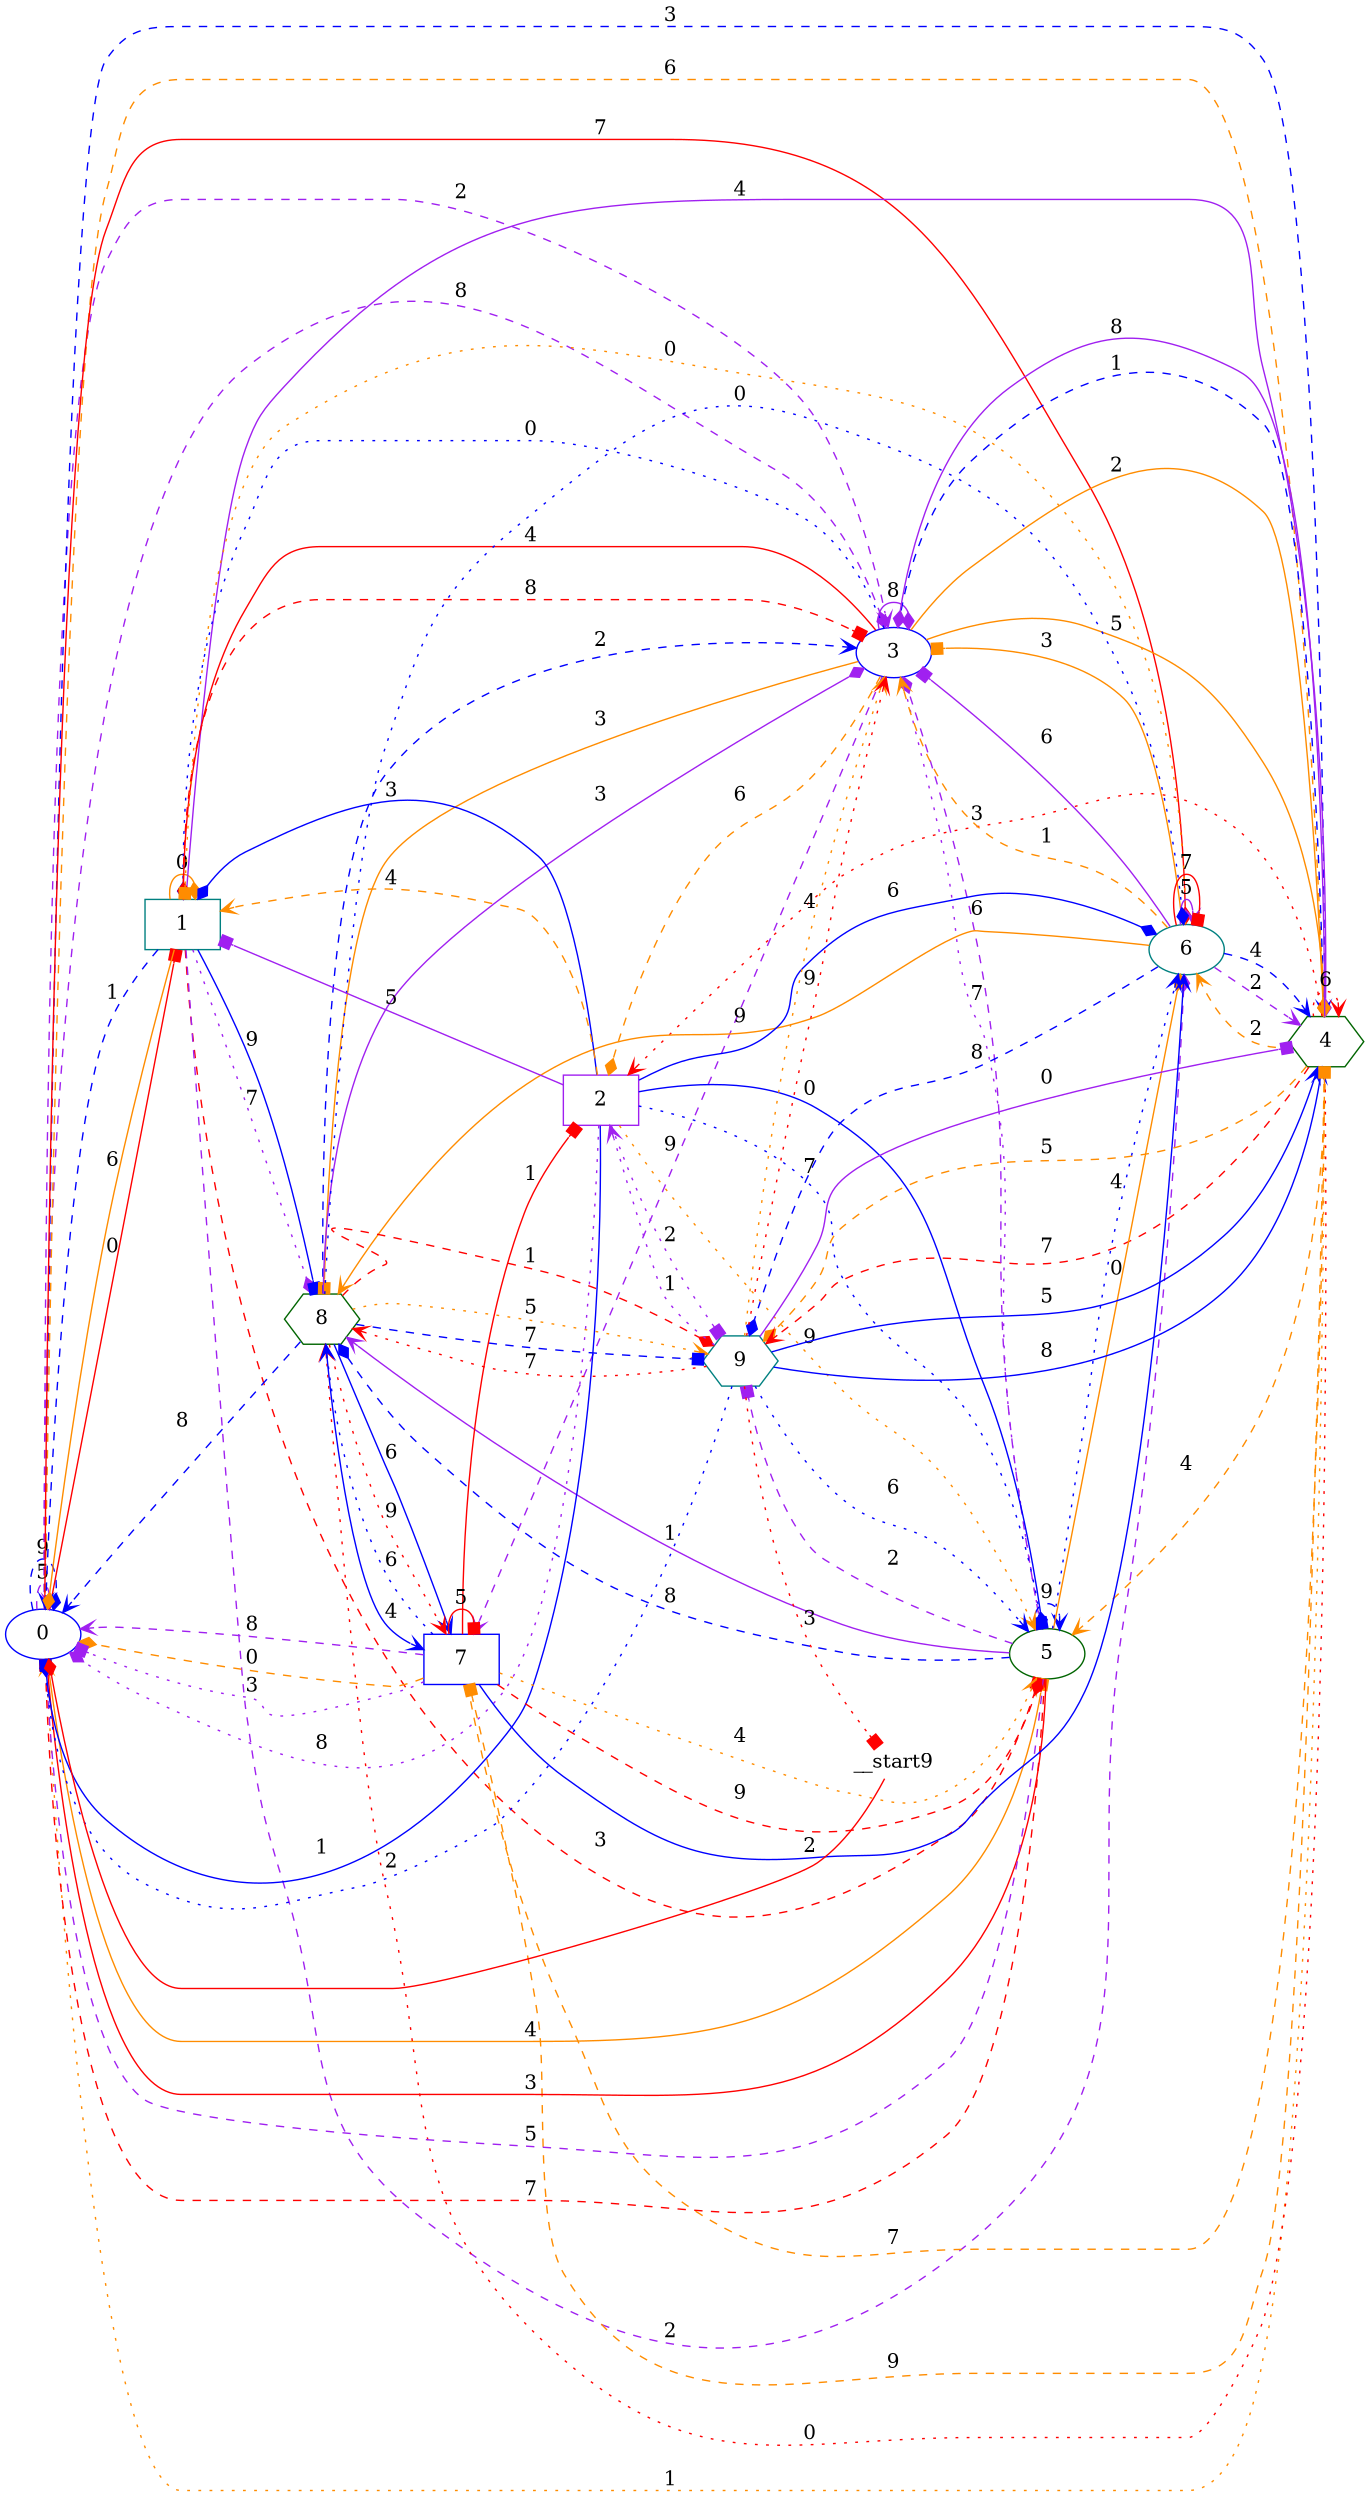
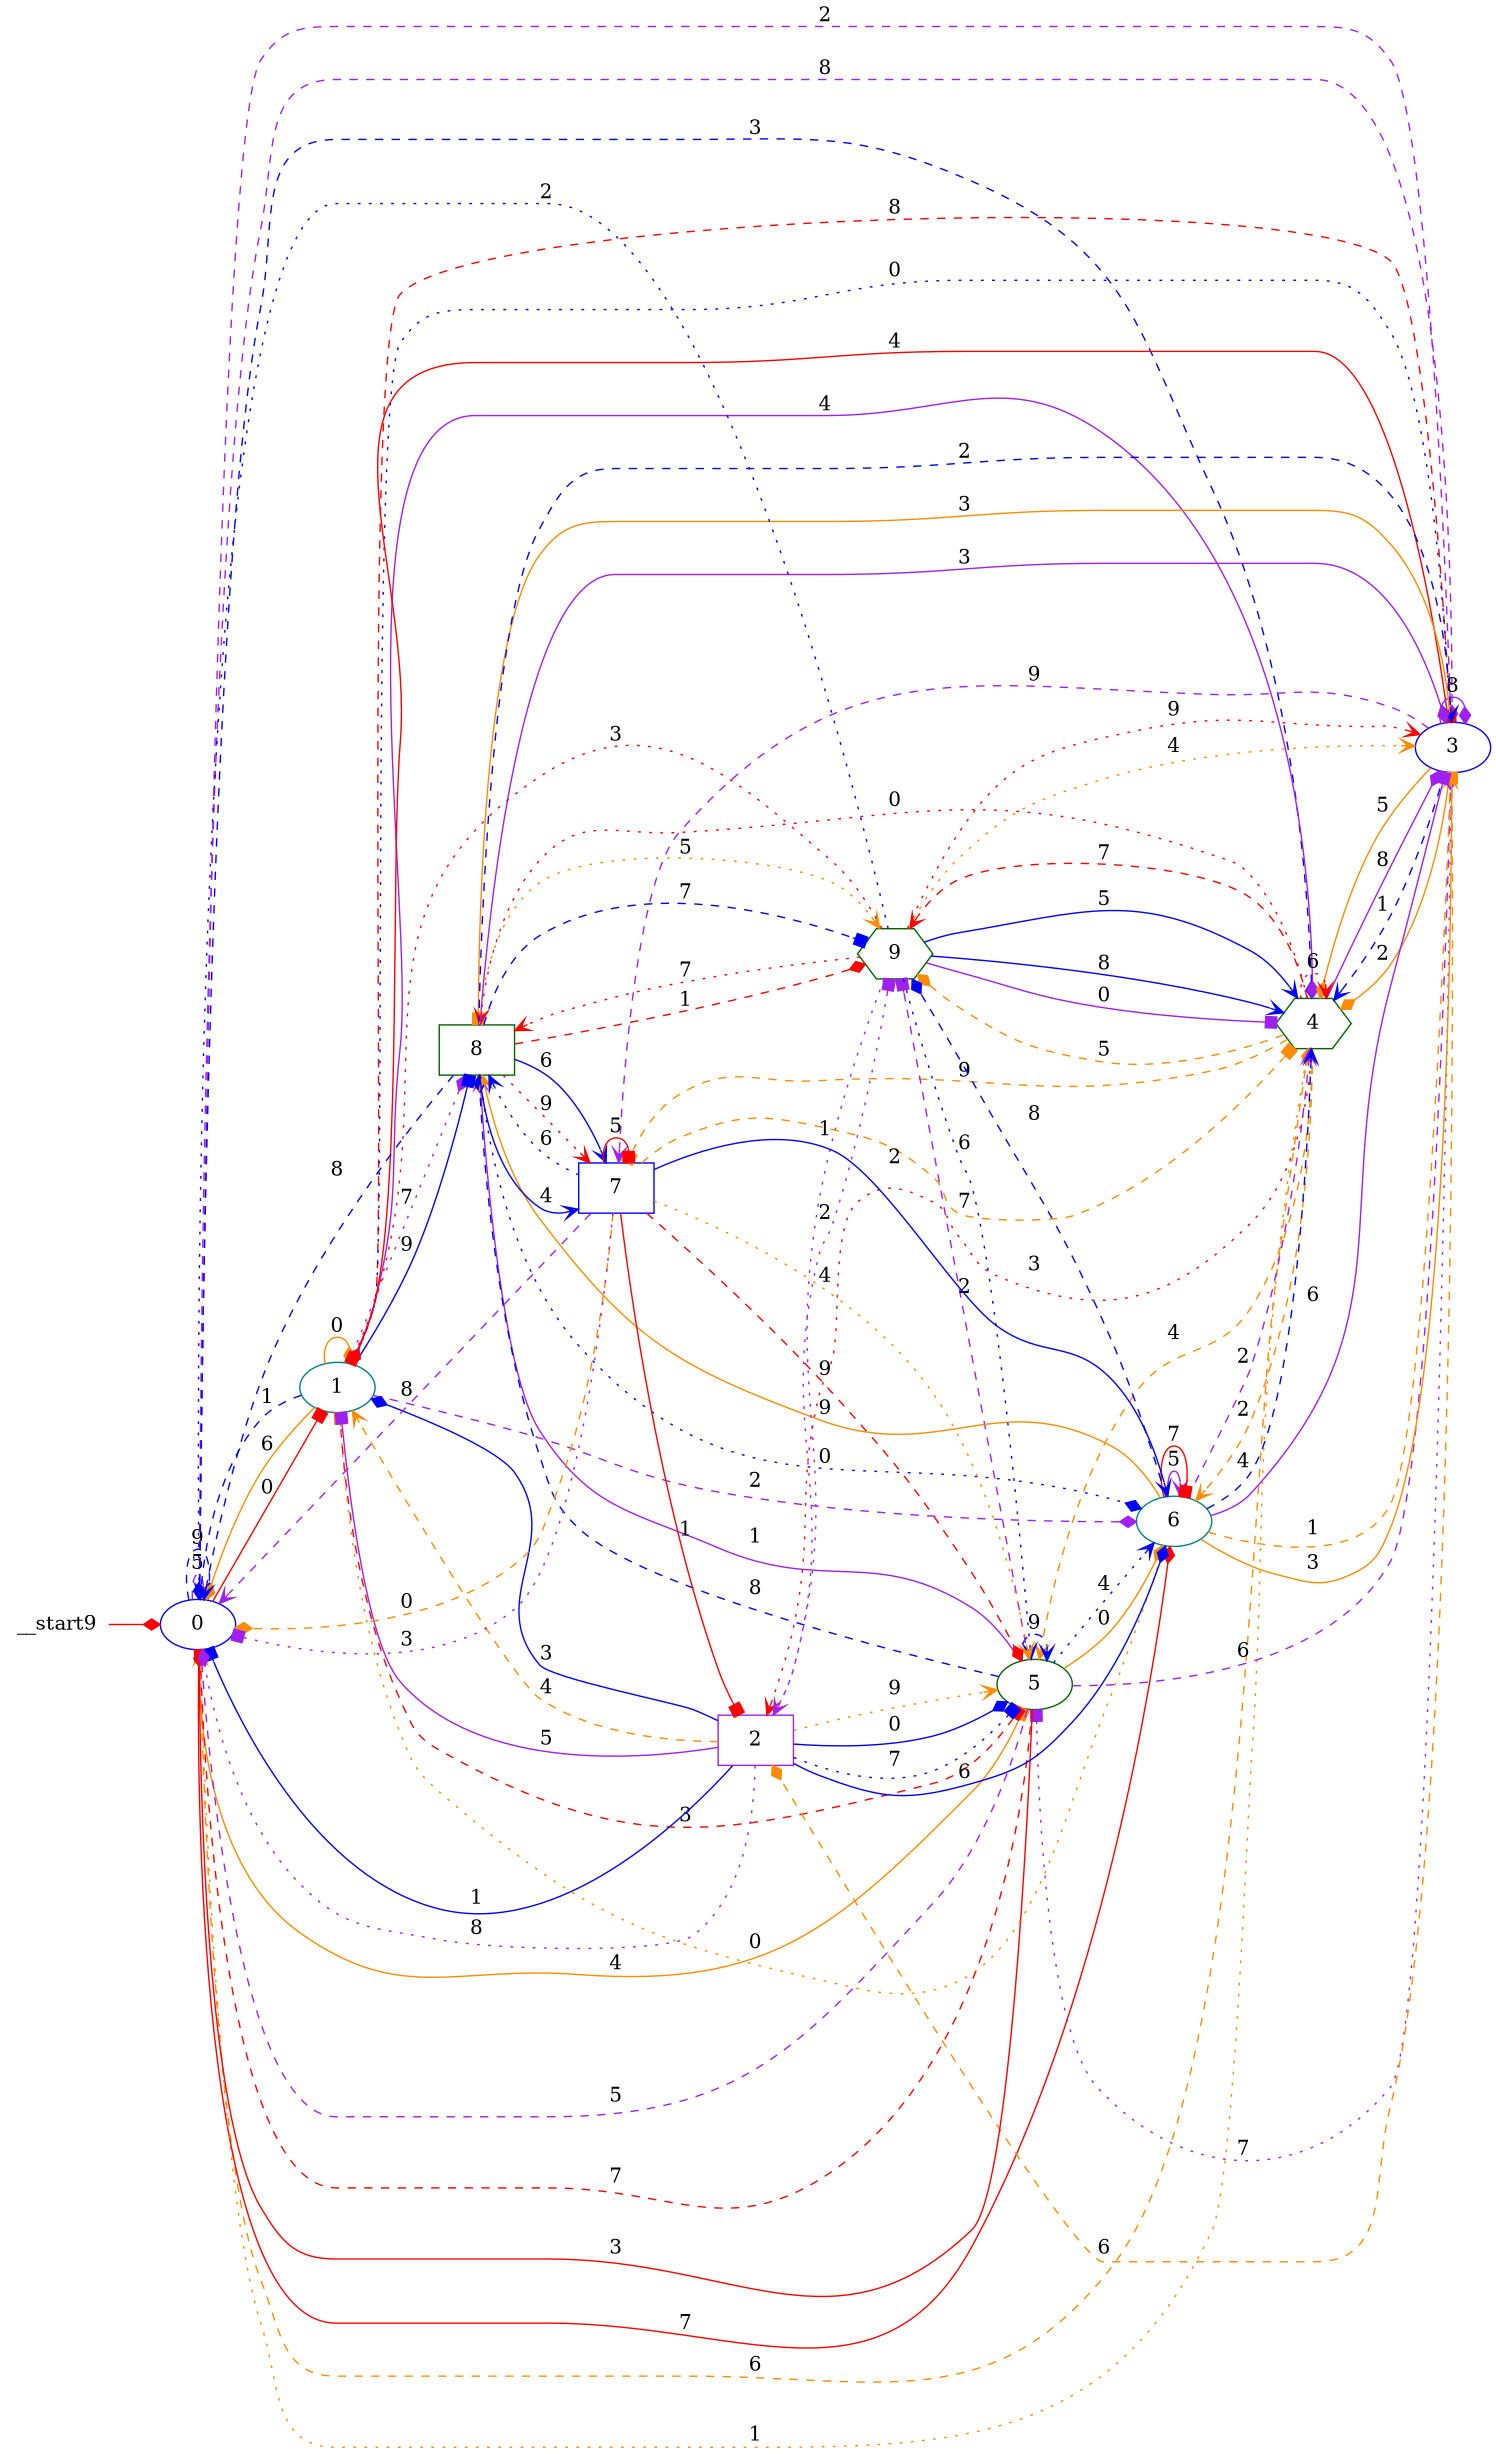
node "1": shape box -> ellipse
node "8": shape hexagon -> box
node "9": color teal -> darkgreen
edge "9" -> "__start9": now "9" -> "1"
